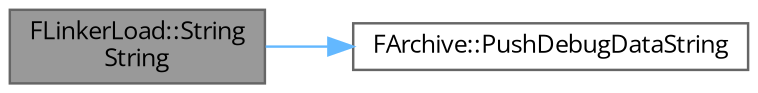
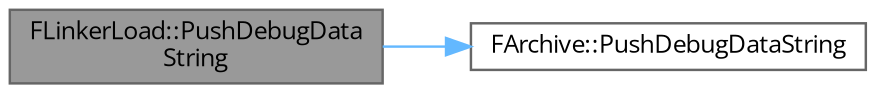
node "FLinkerLoad::String String": label "FLinkerLoad::String String" -> "FLinkerLoad::PushDebugData String"
